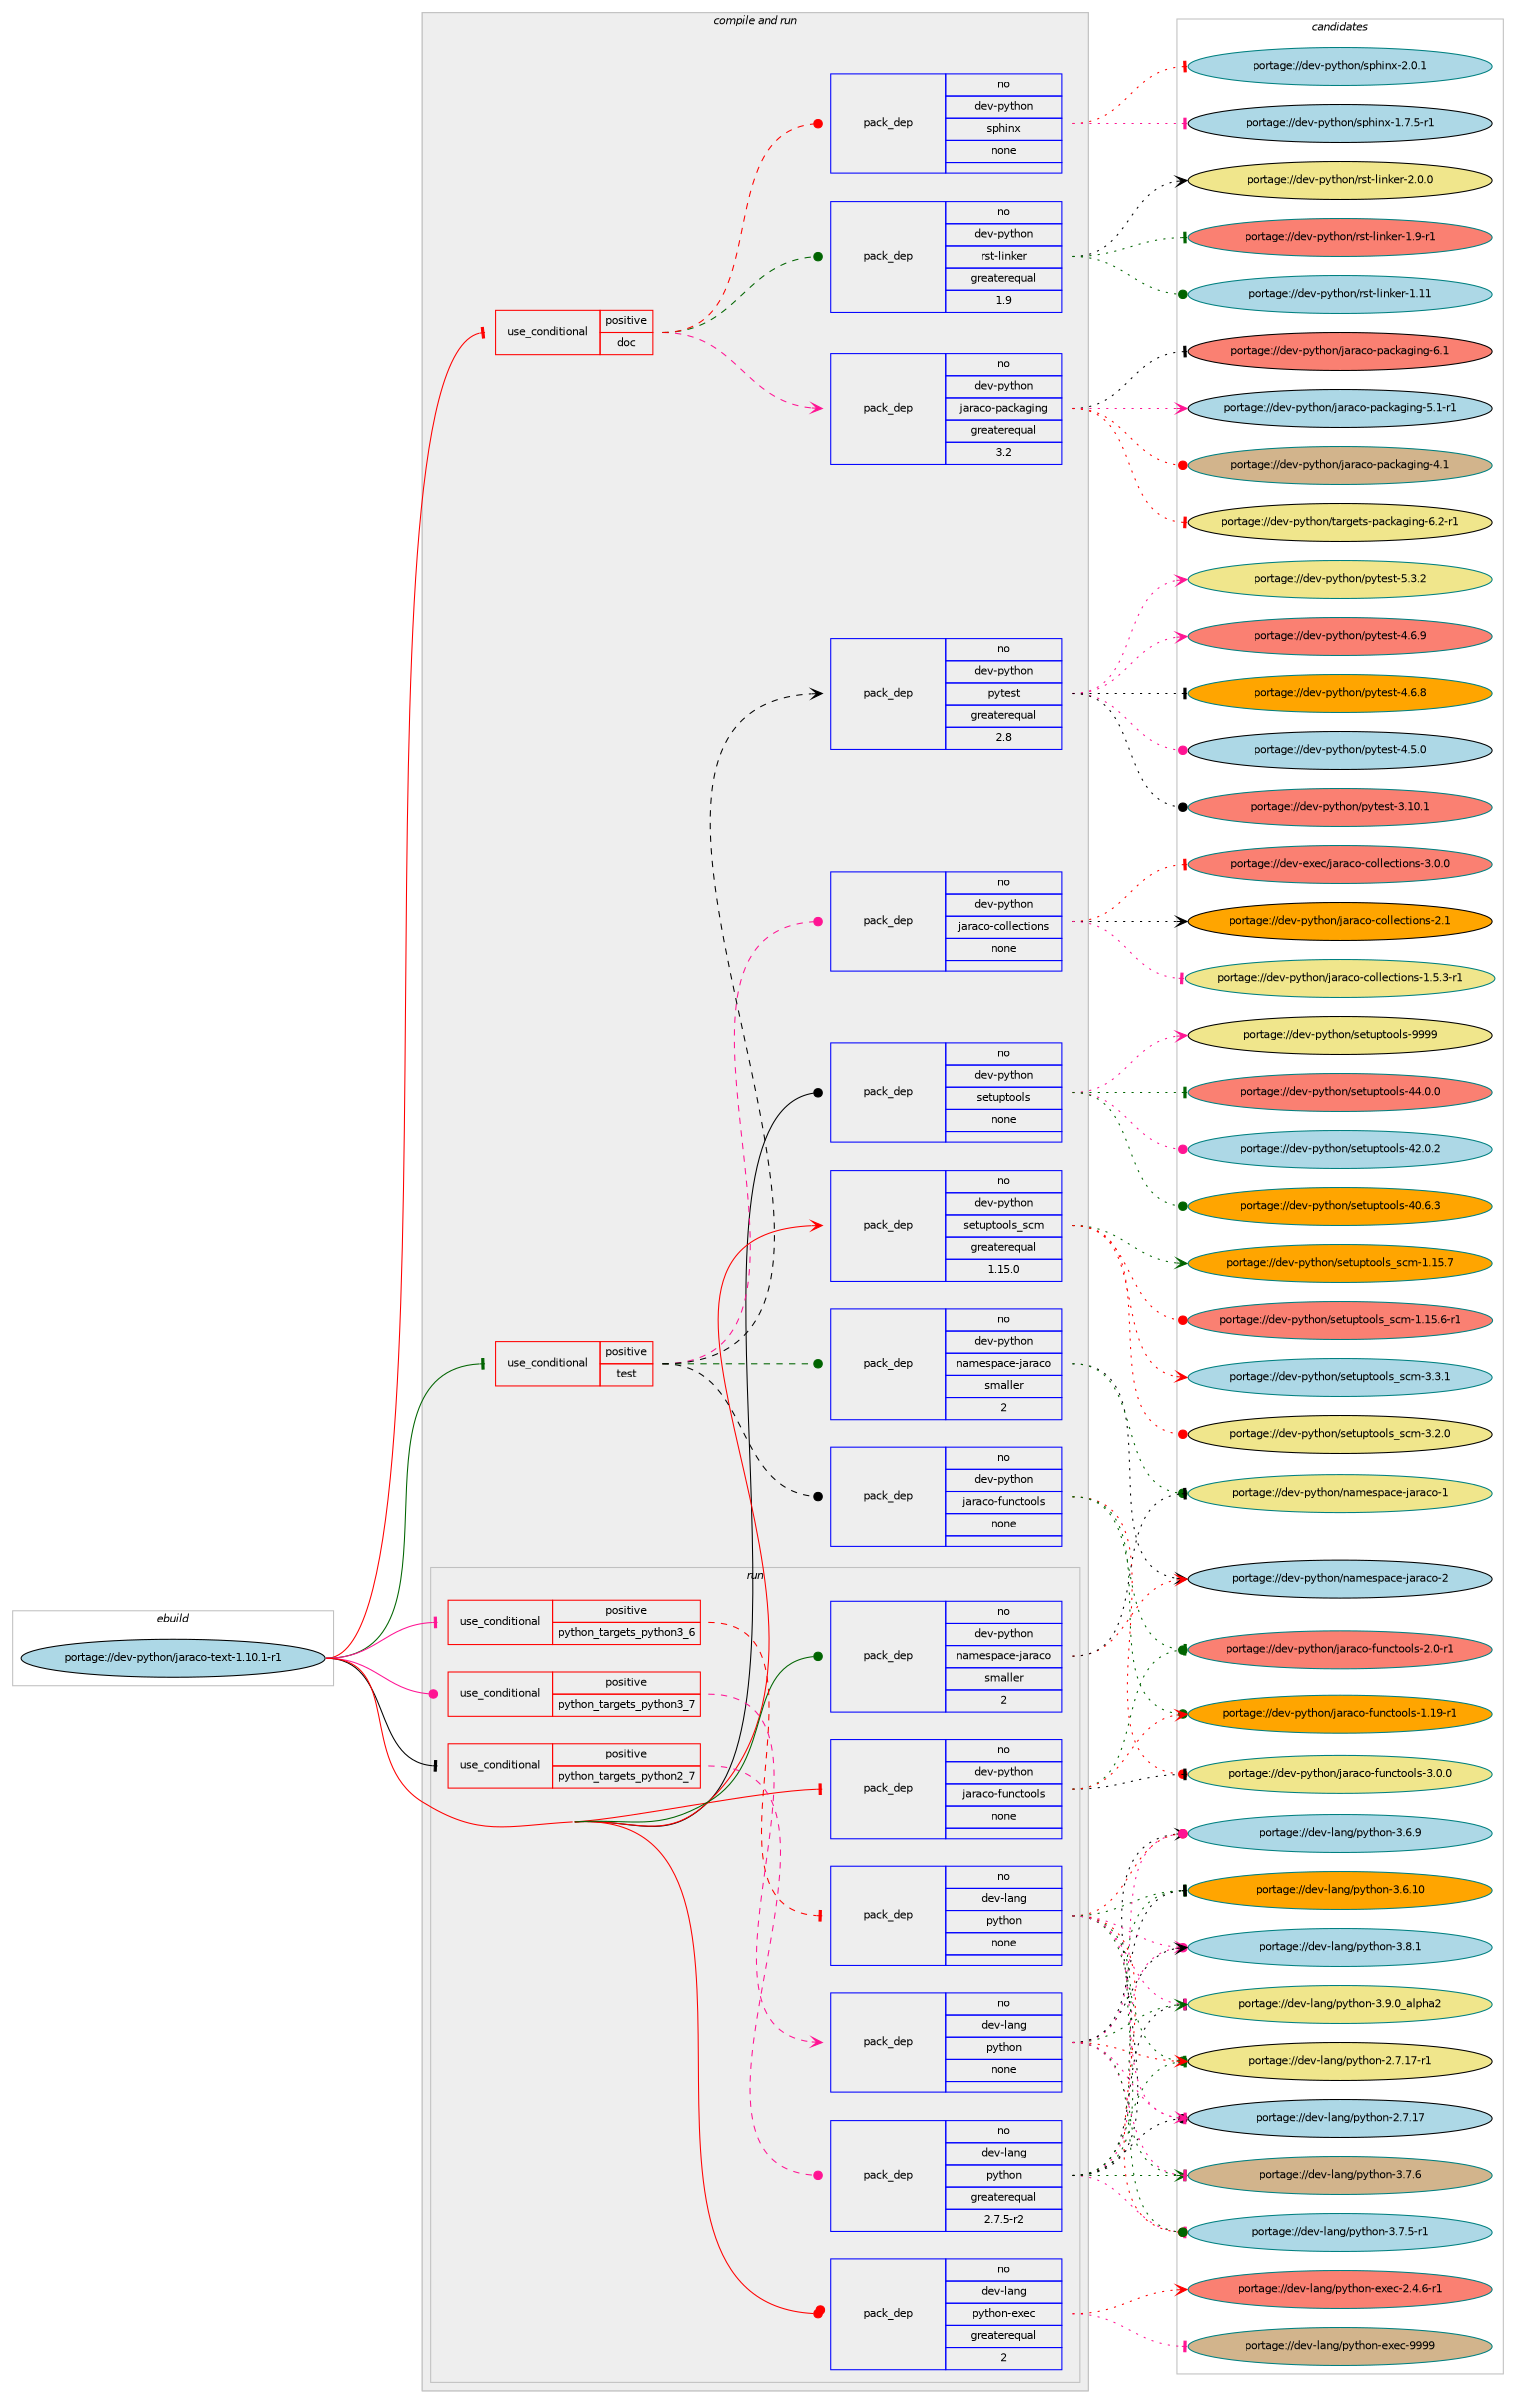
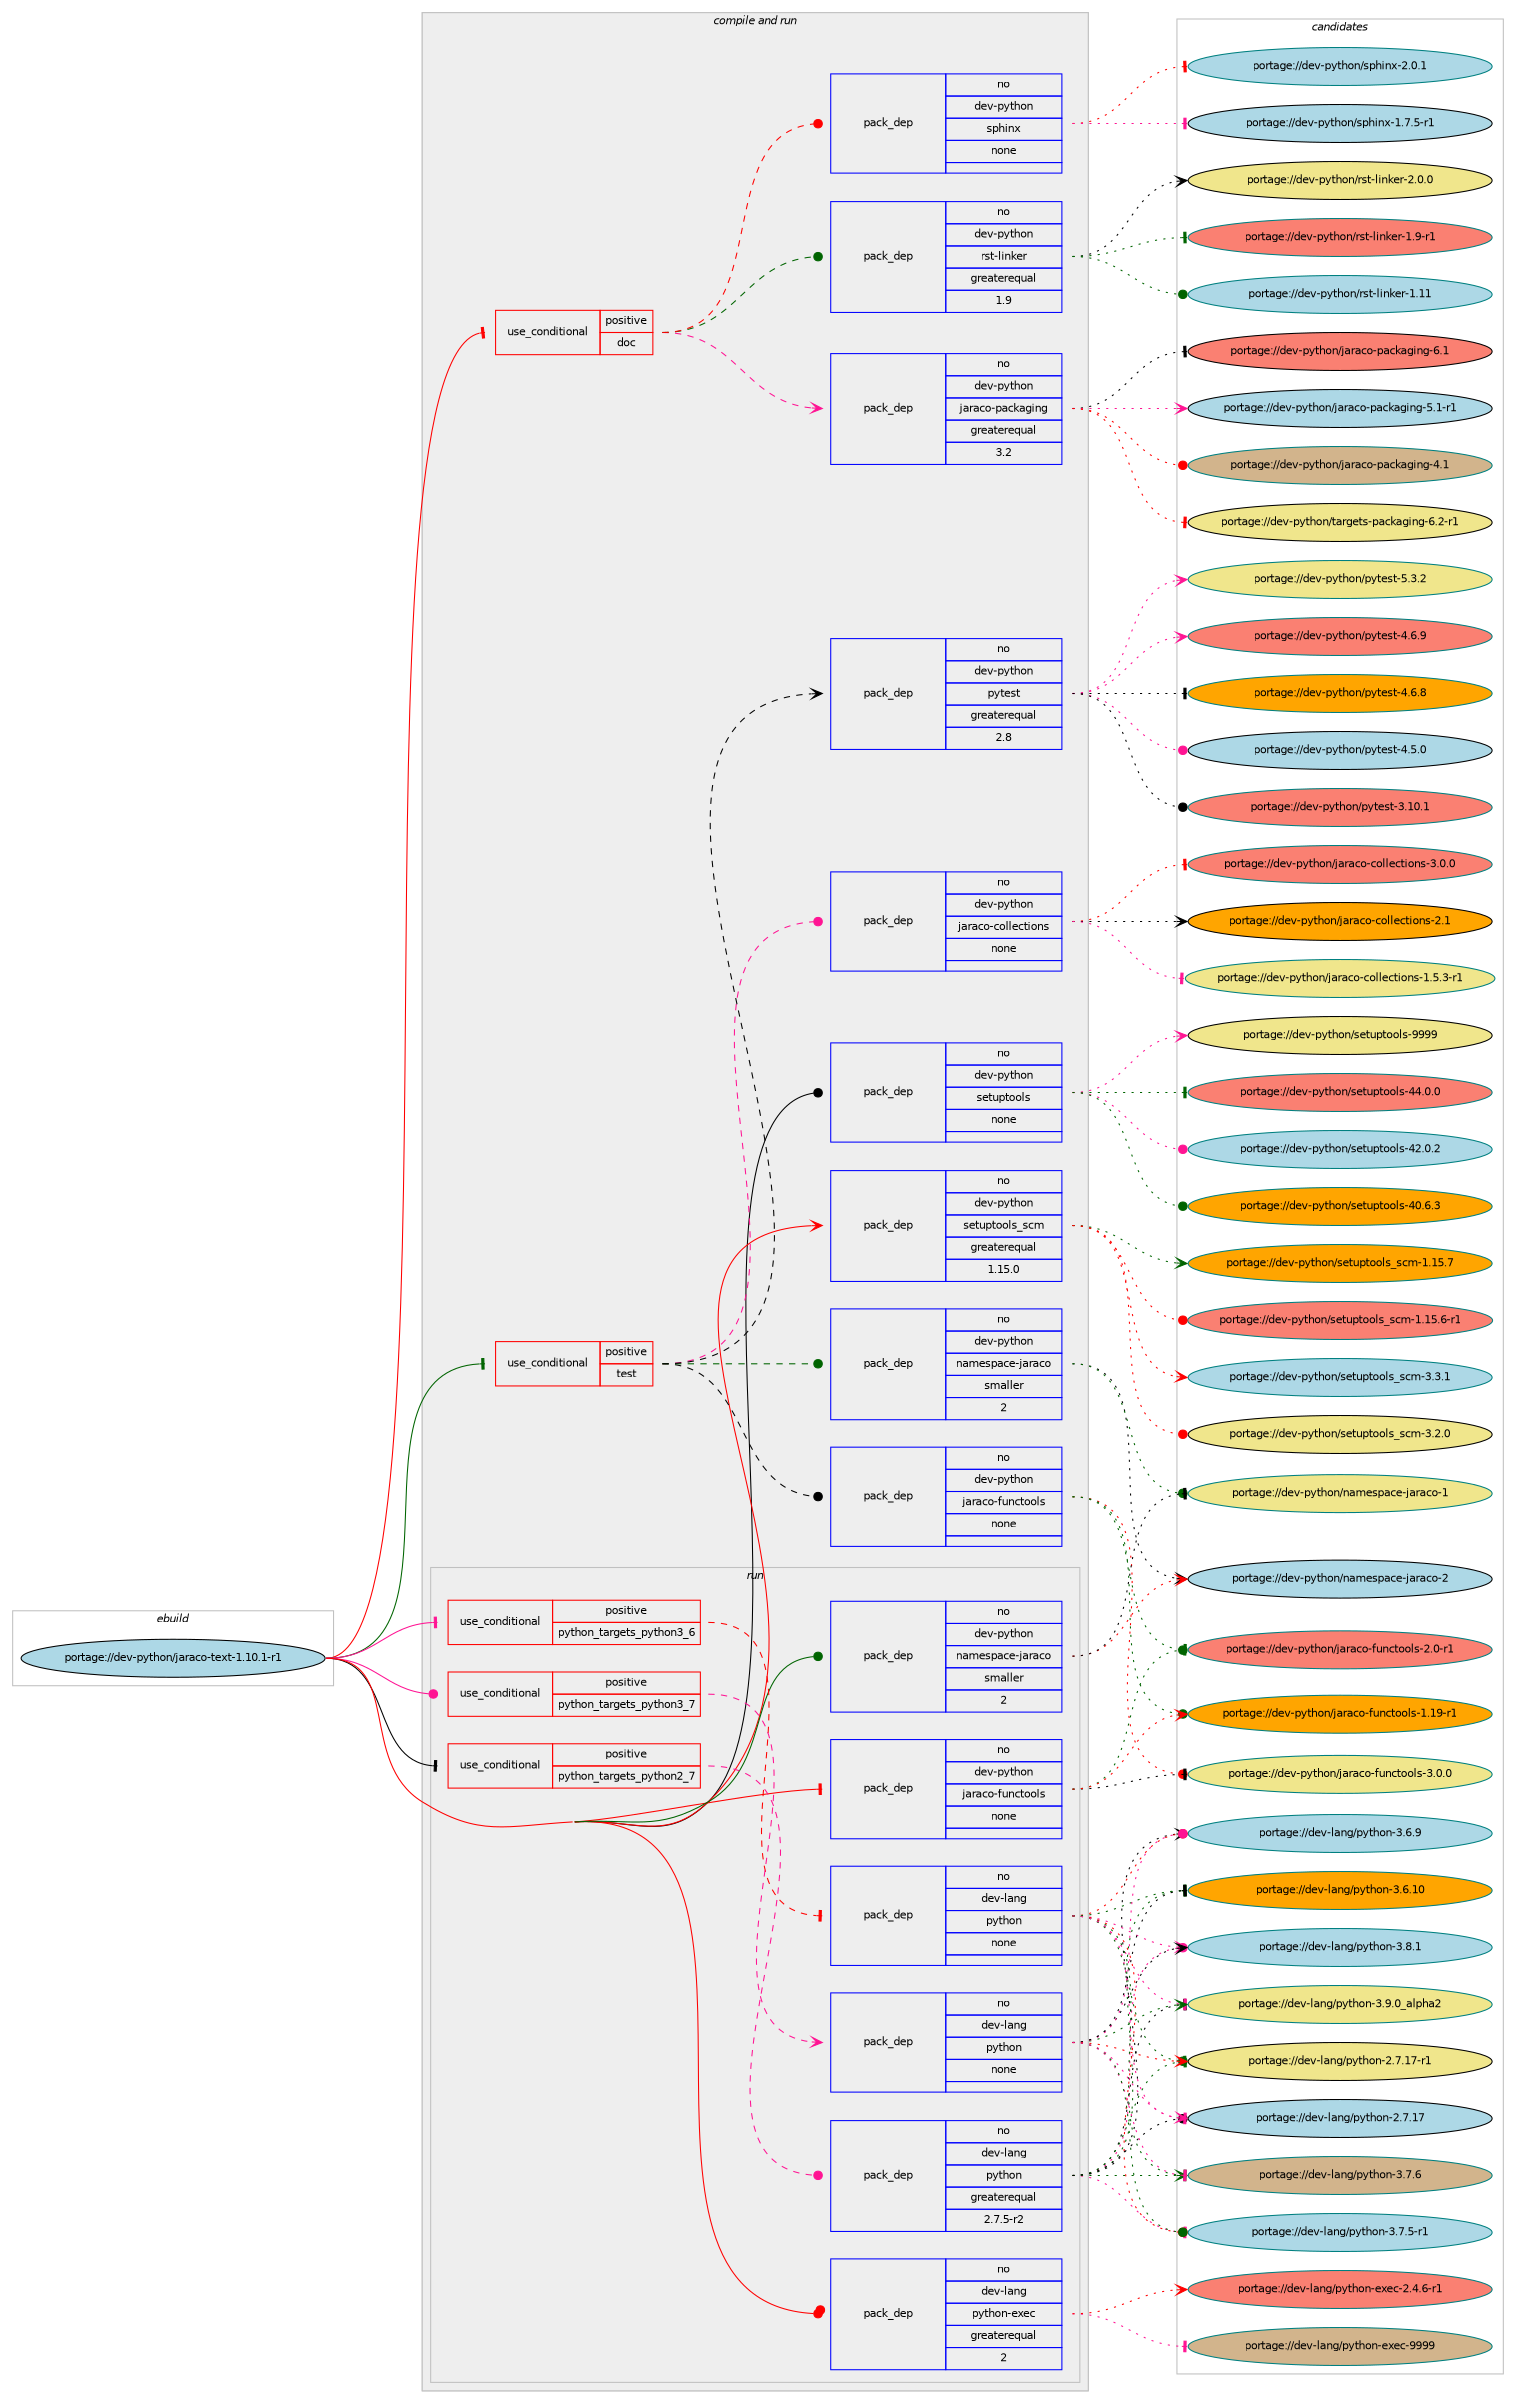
node "portage://dev-exec/jaraco-collections-3.0.0": label "portage://dev-exec/jaraco-collections-3.0.0" -> "portage://dev-python/jaraco-collections-3.0.0"
